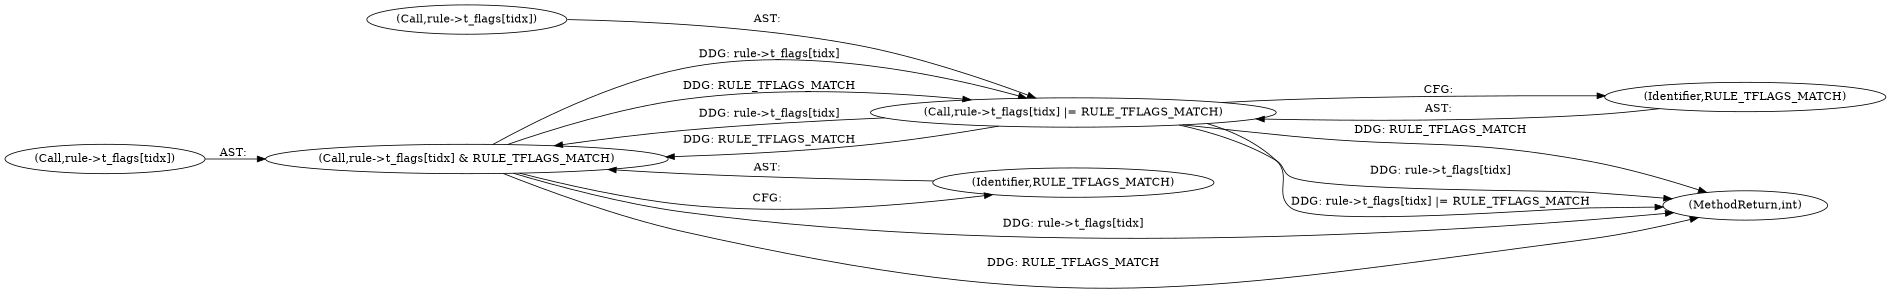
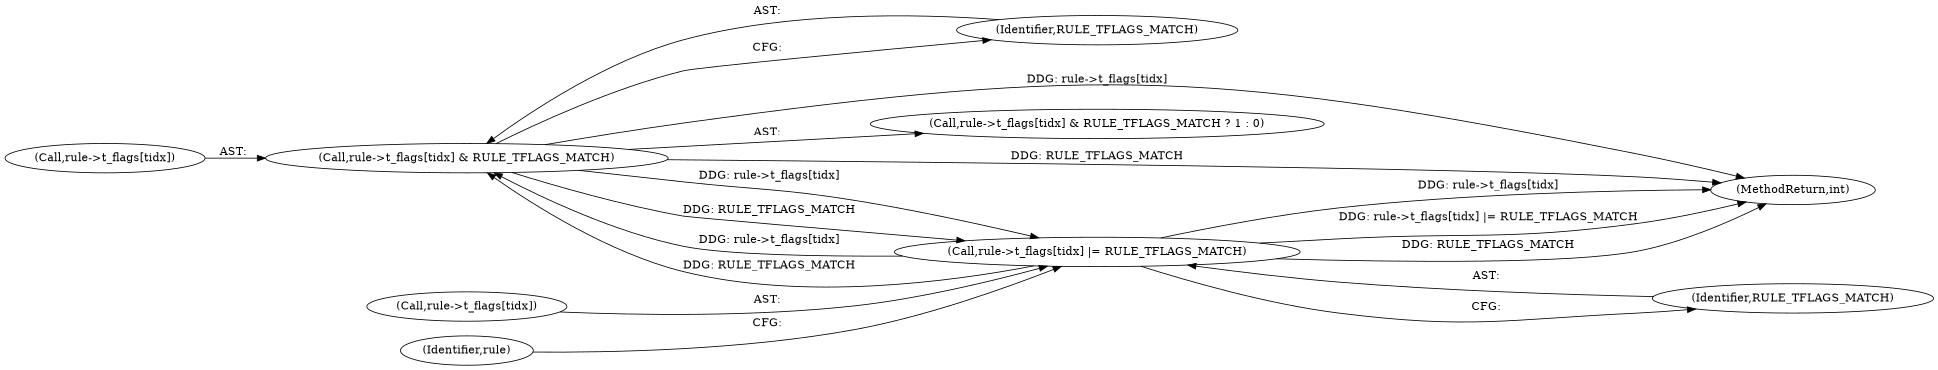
node "(Call,rule->t_flags[tidx] & RULE_TFLAGS_MATCH ? 1 : 0)": added
node "(Identifier,rule)": added
